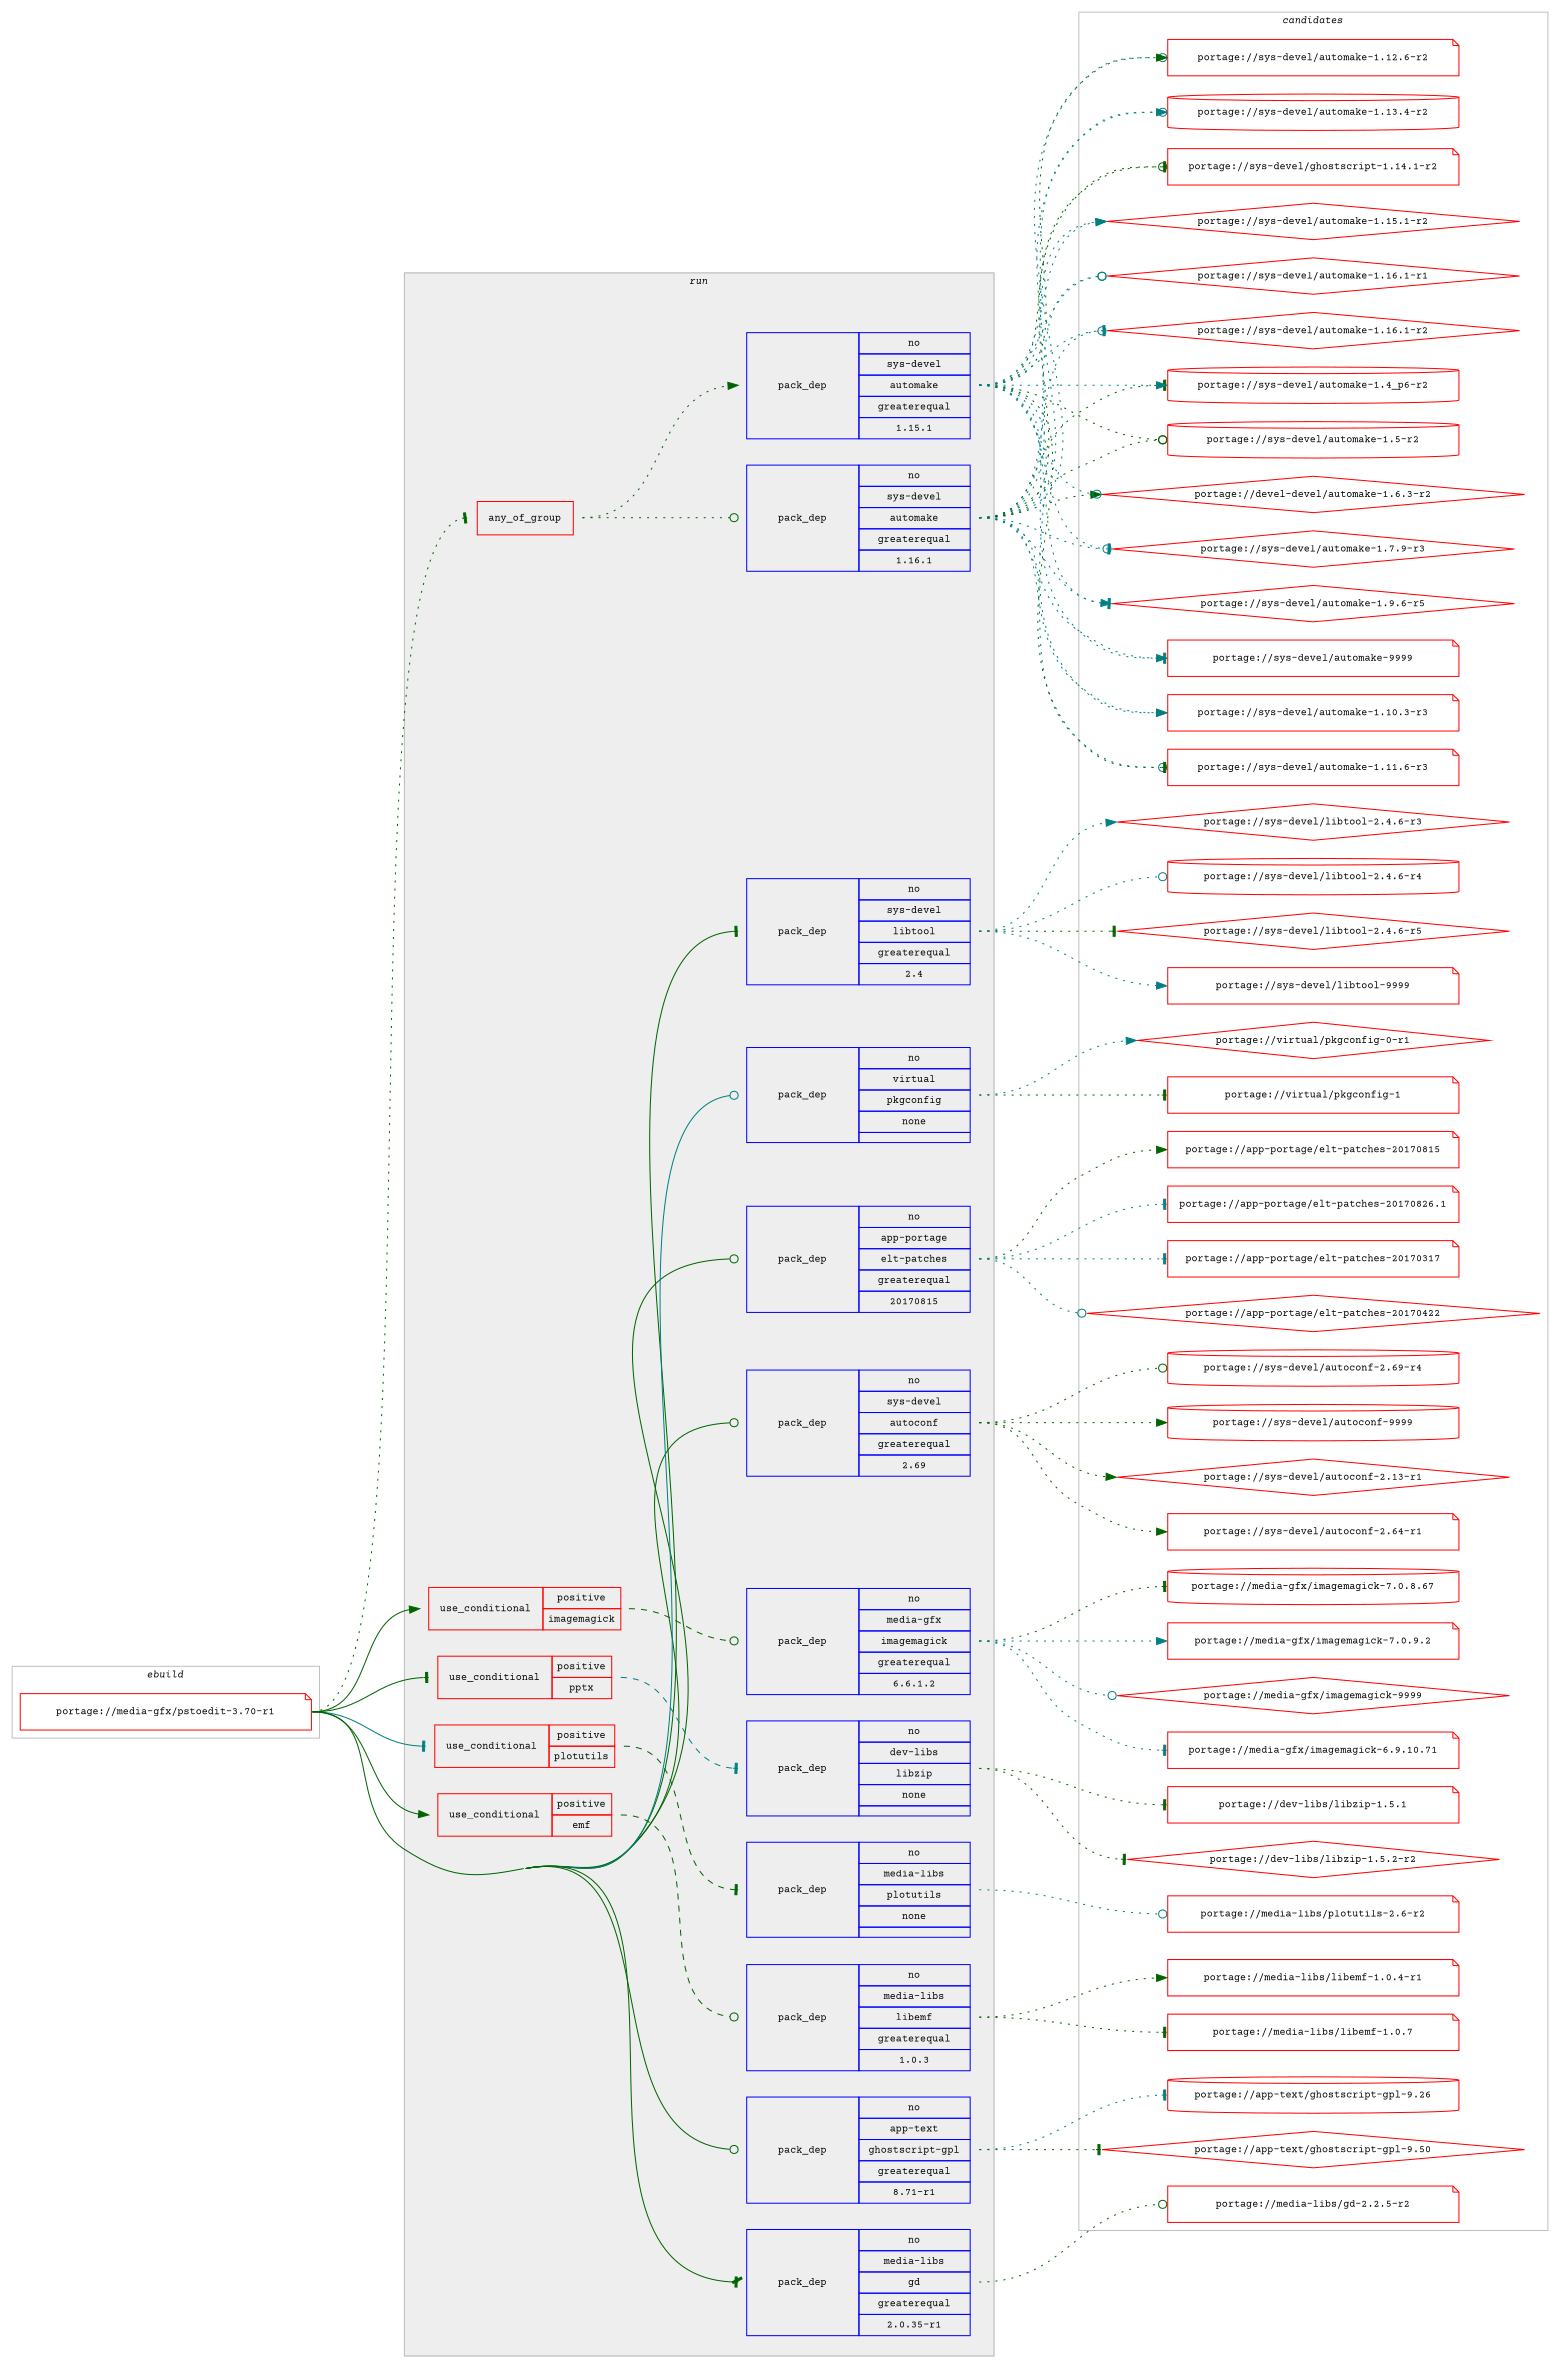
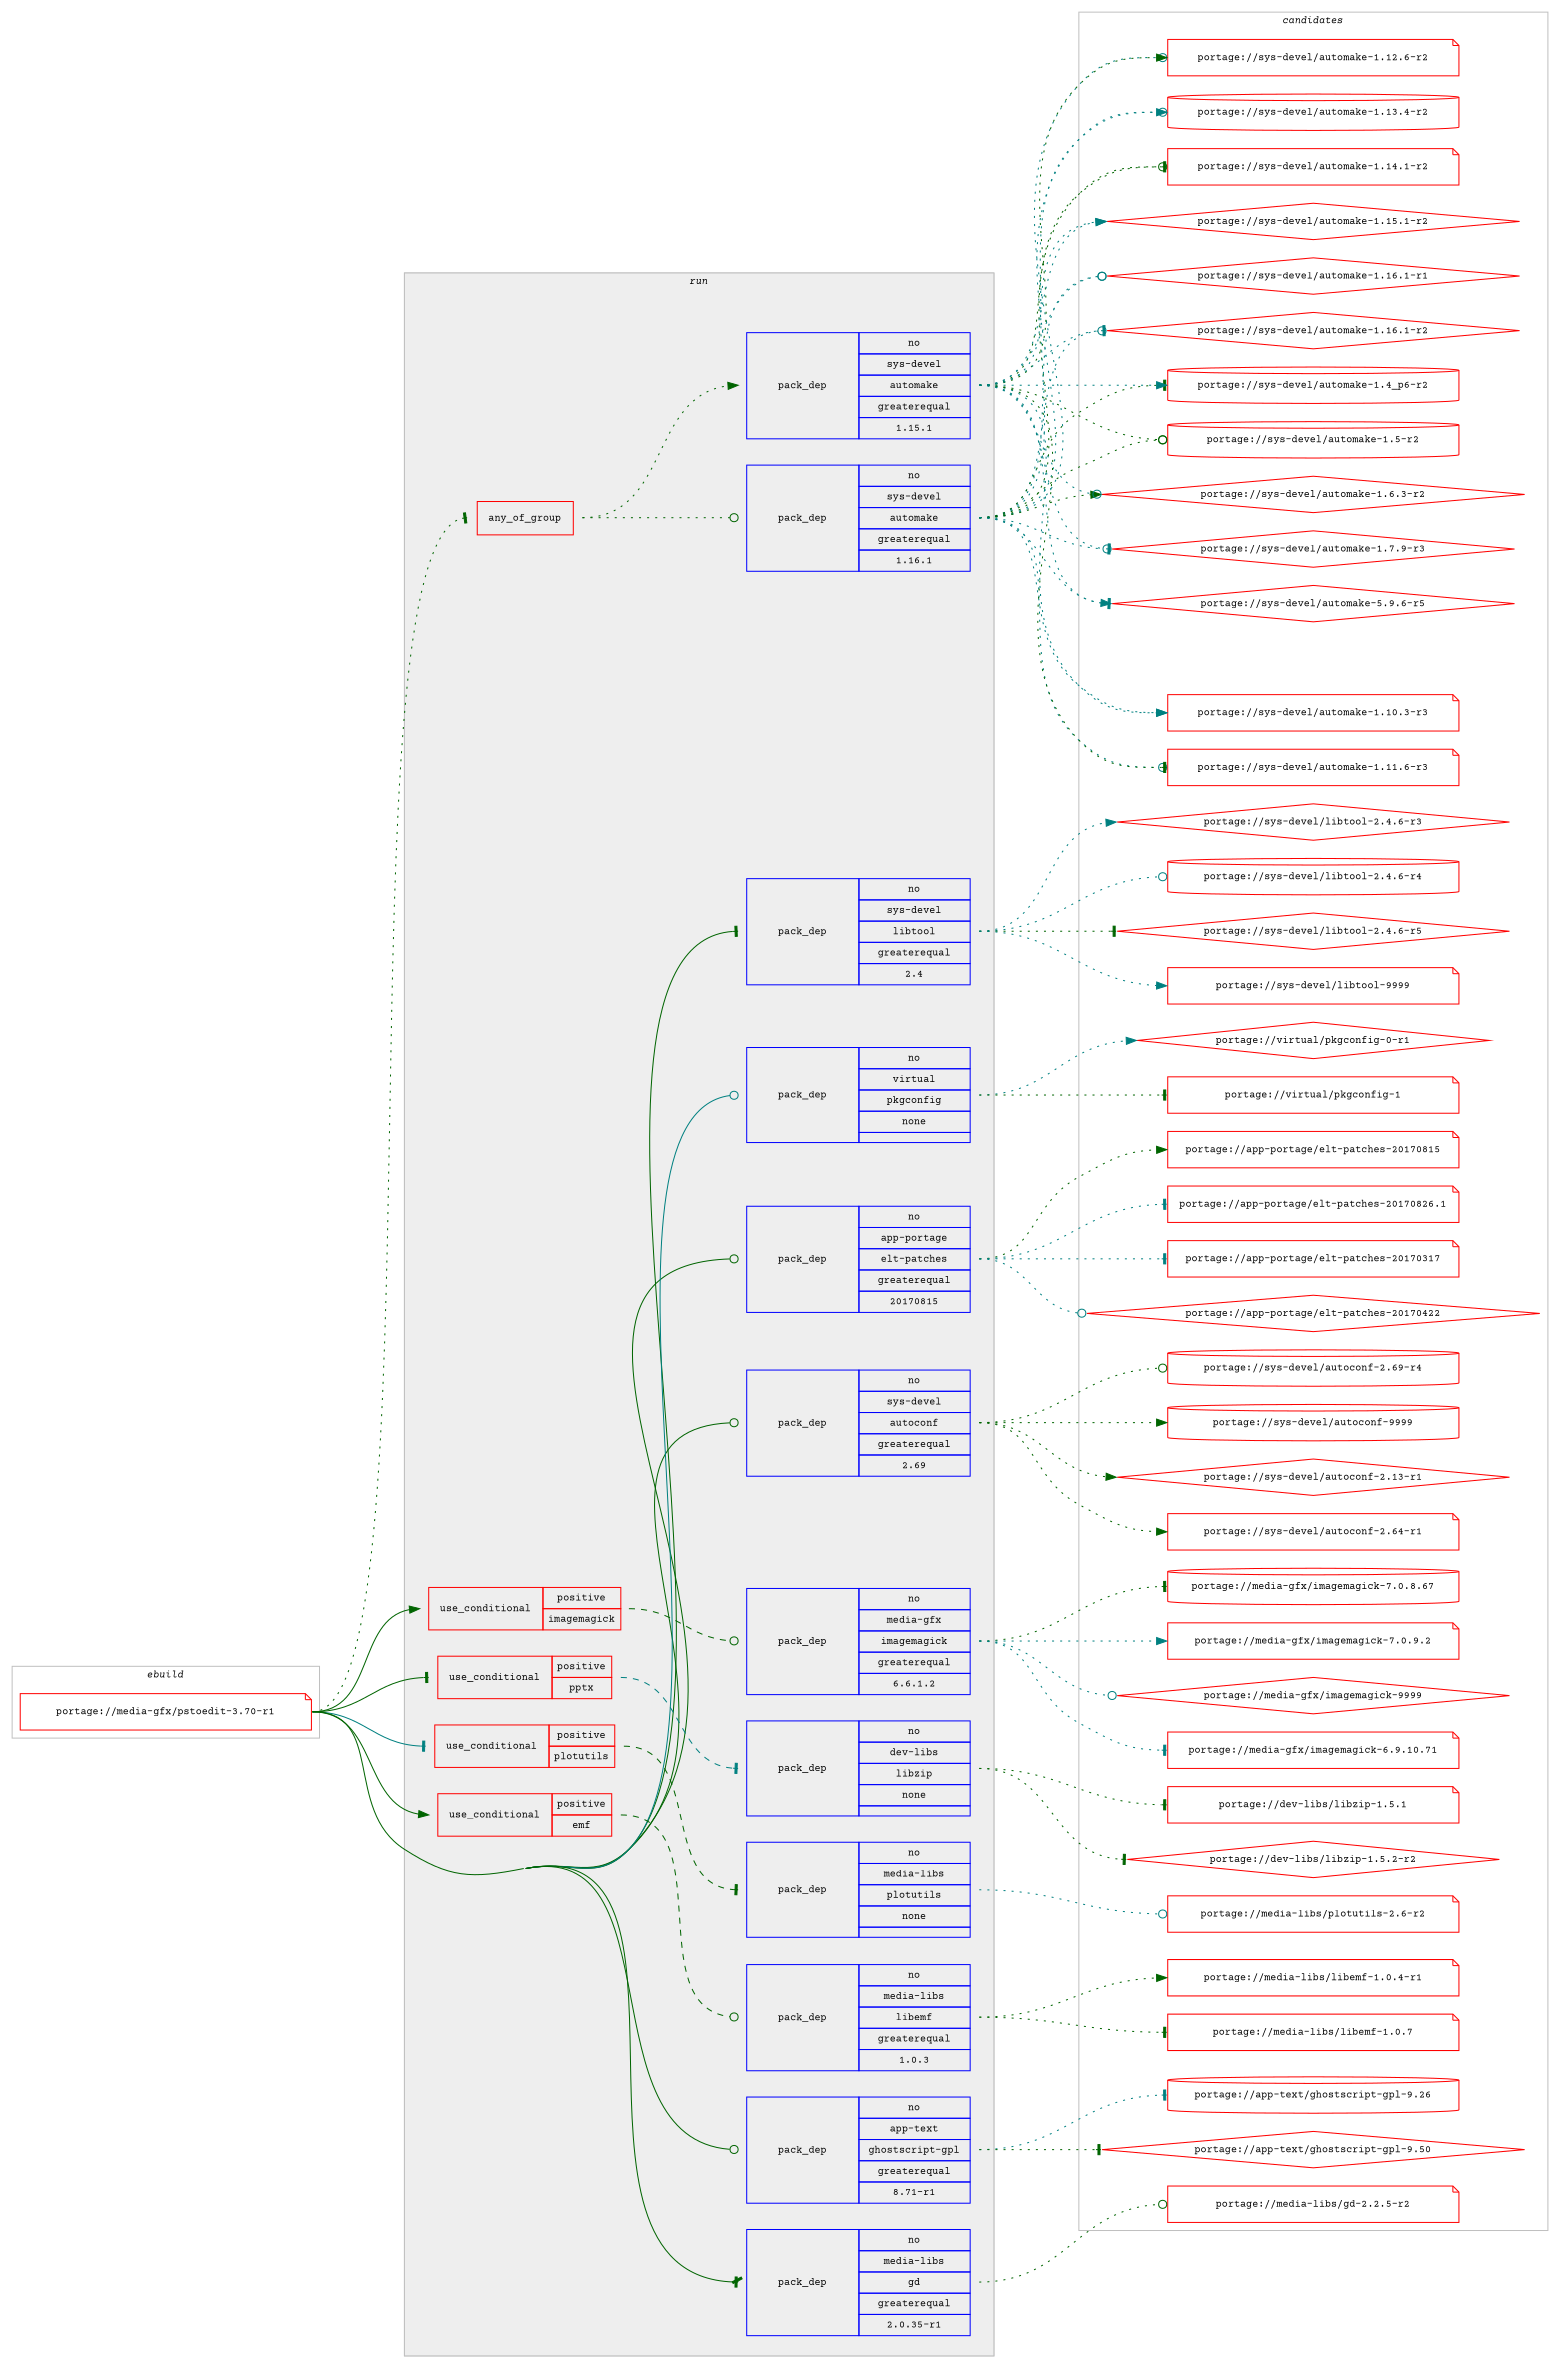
node "portage://sys-devel/ghostscript-1.14.1-r2": label "portage://sys-devel/ghostscript-1.14.1-r2" -> "portage://sys-devel/automake-1.14.1-r2"
node "portage://devel-devel/automake-1.6.3-r2": label "portage://devel-devel/automake-1.6.3-r2" -> "portage://sys-devel/automake-1.6.3-r2"
node "portage://sys-devel/automake-1.9.6-r5": label "portage://sys-devel/automake-1.9.6-r5" -> "portage://sys-devel/automake-5.9.6-r5"
node "portage://sys-devel/automake-9999": removed
